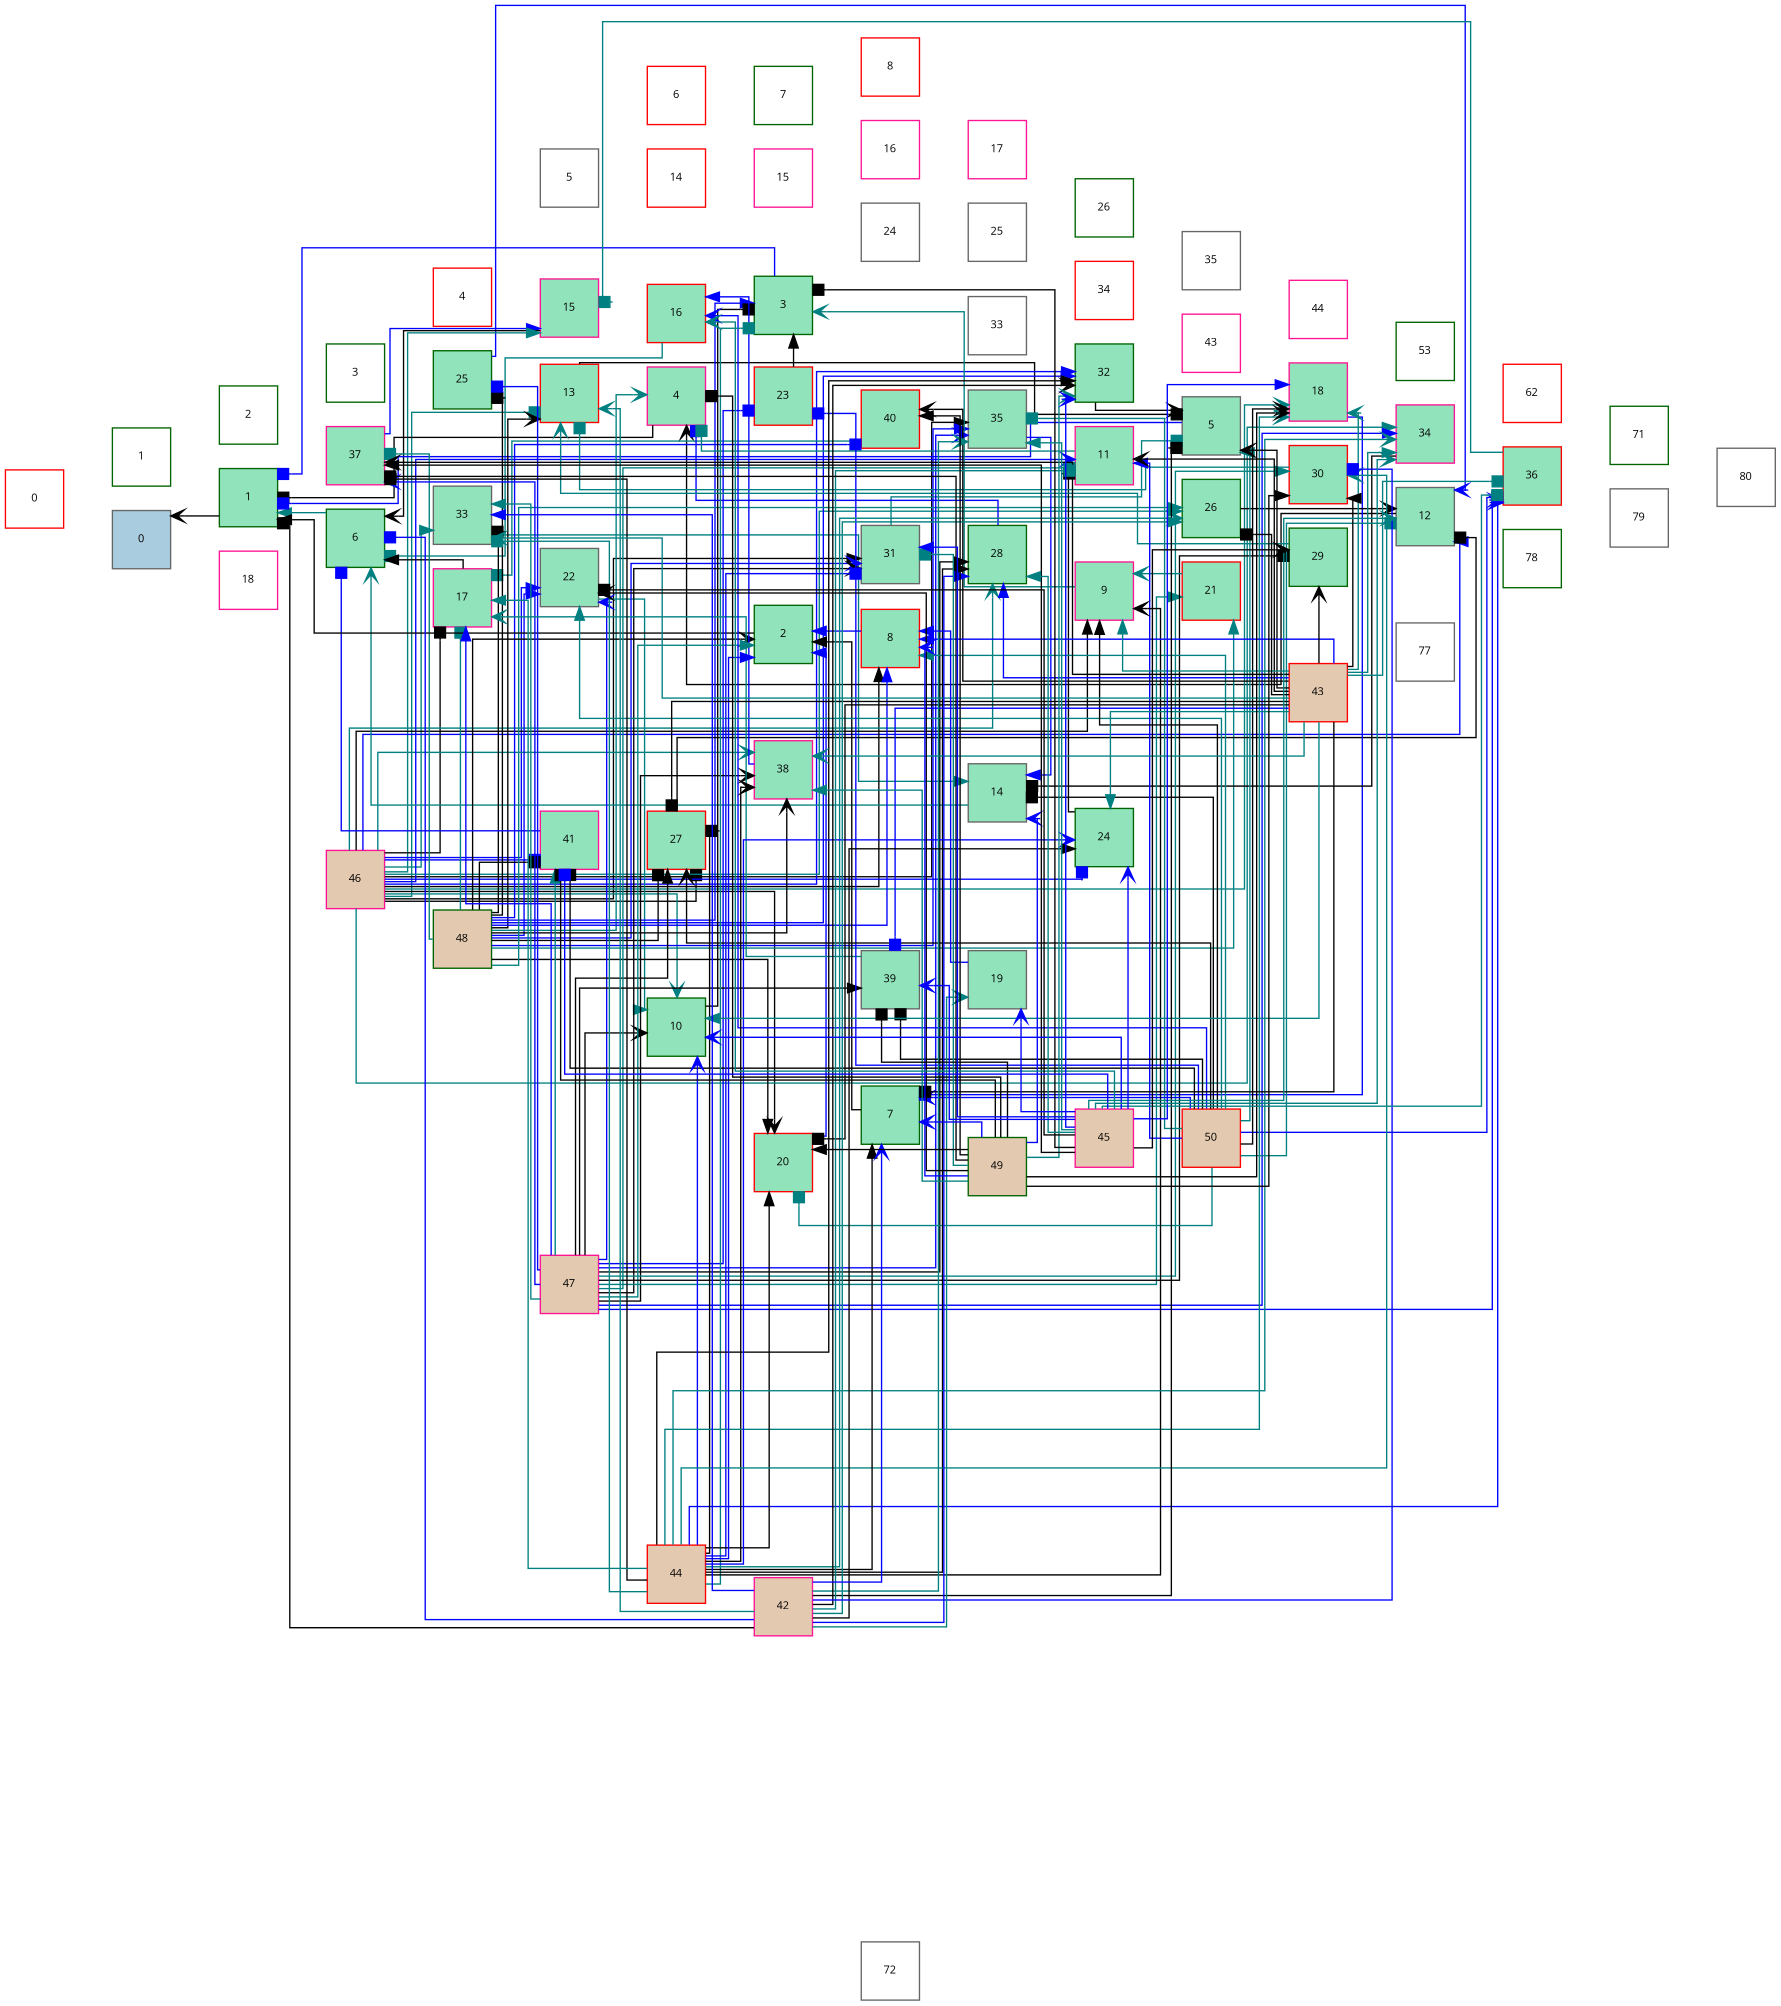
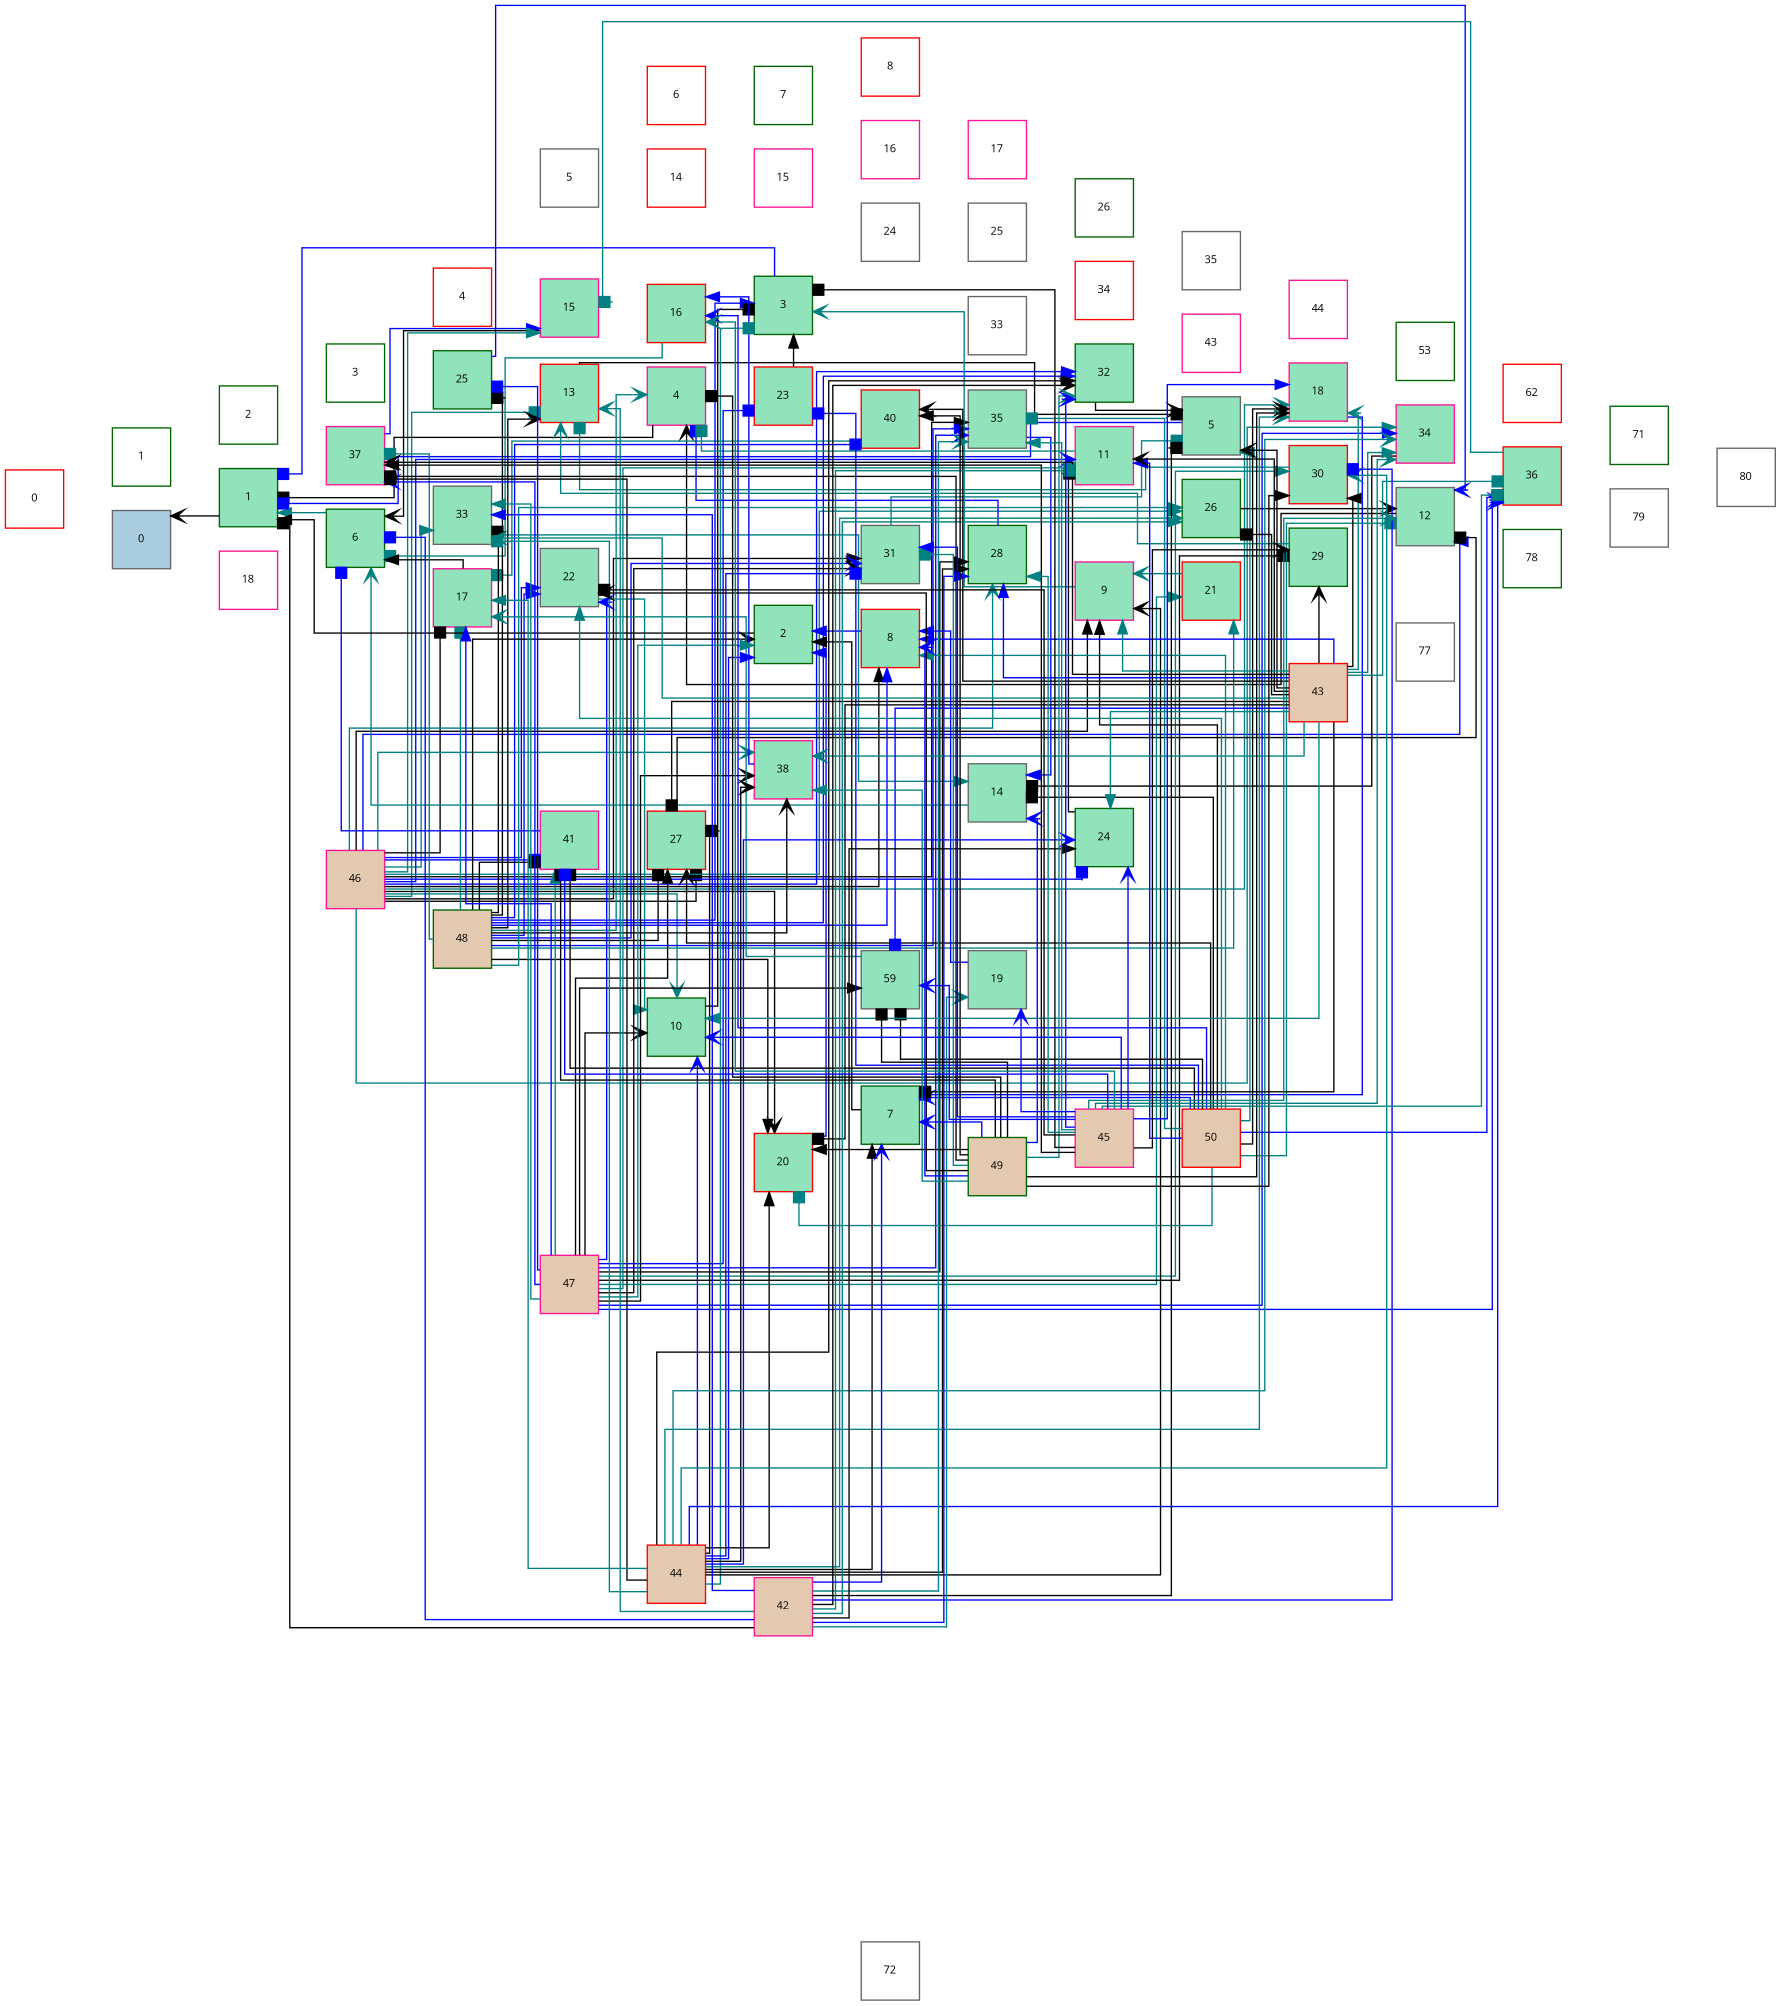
node "39": label "39" -> "59"
